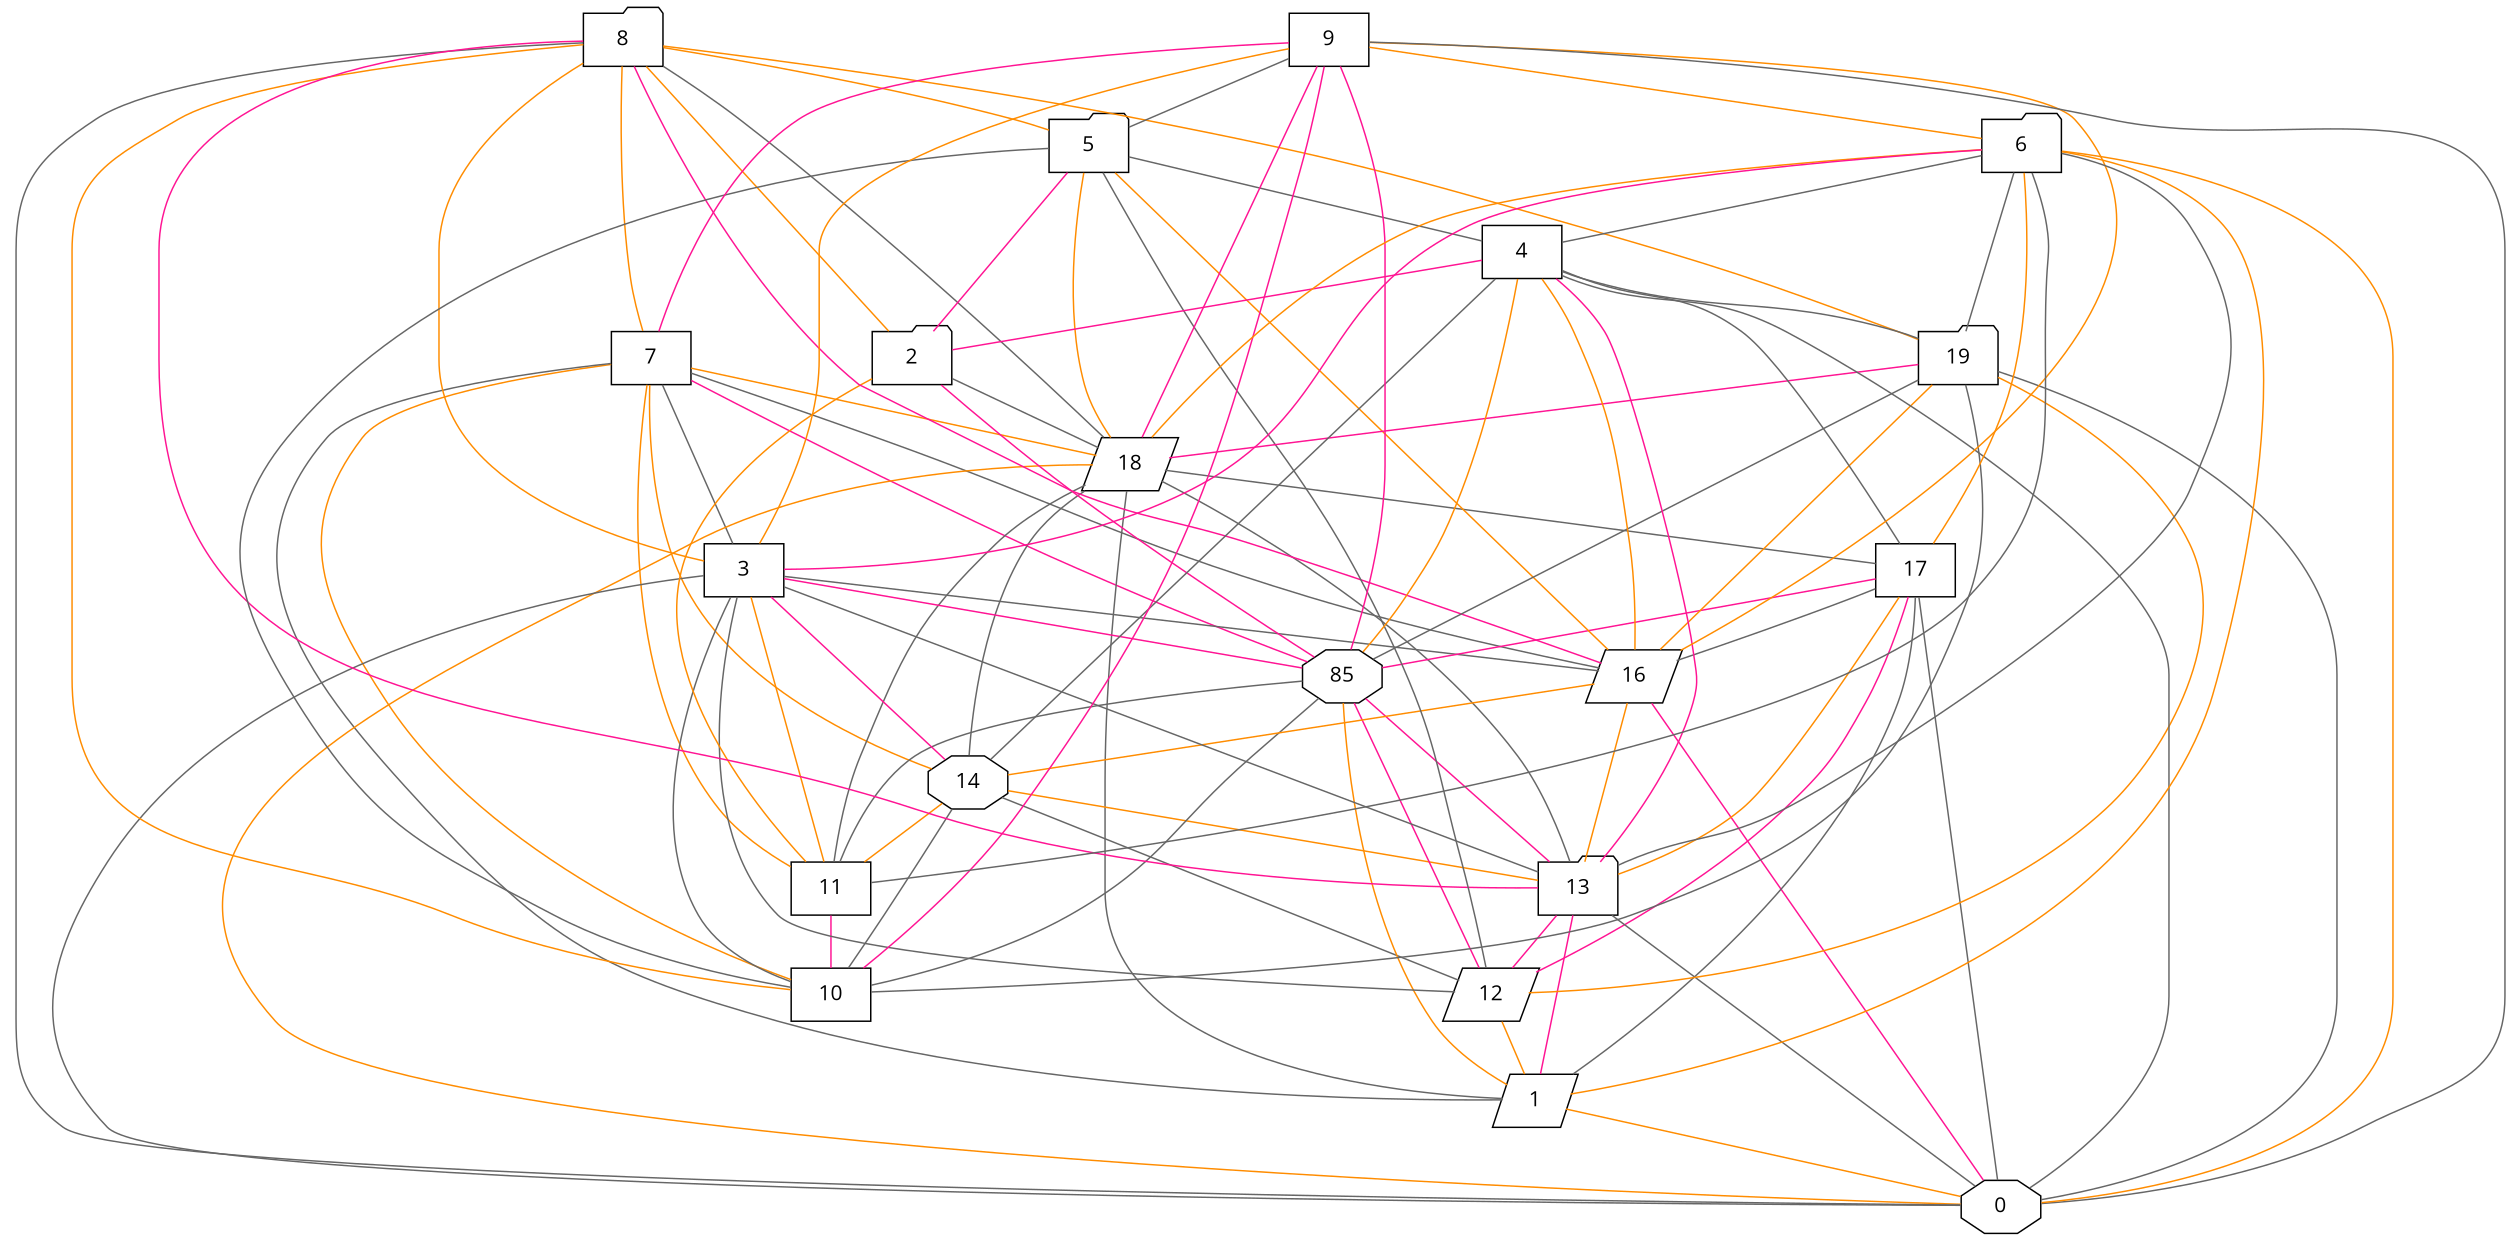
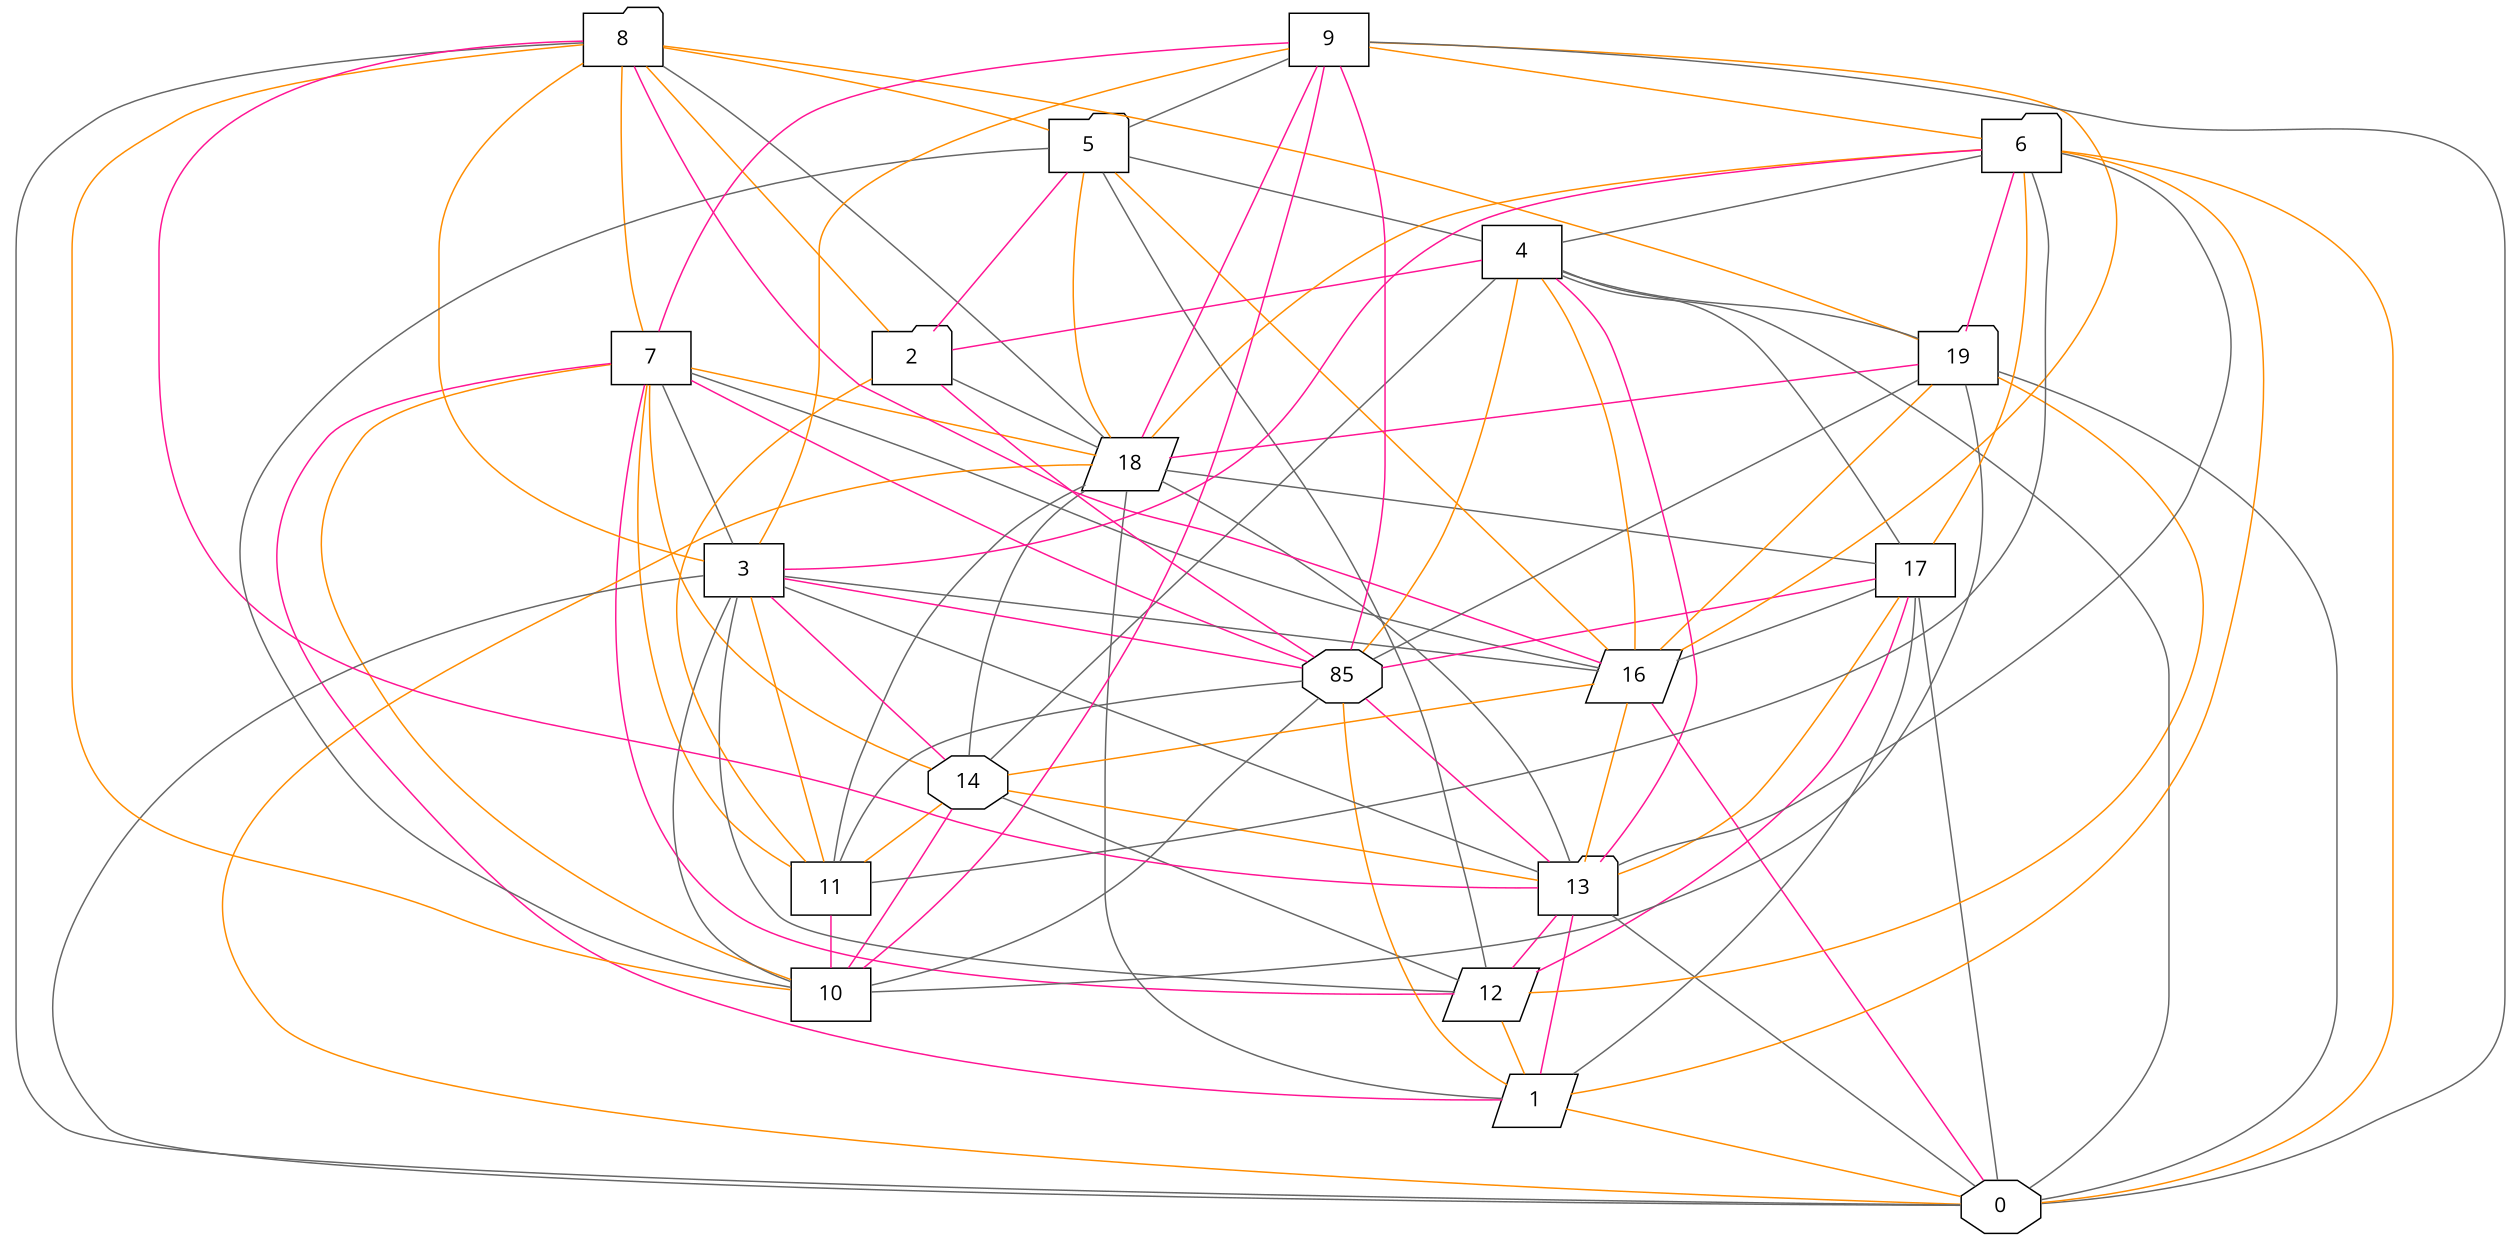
edge "6" -- "19": color gray40 -> deeppink
edge "85" -- "12": now "7" -- "12"
edge "14" -- "10": color gray40 -> deeppink
edge "7" -- "1": color gray40 -> deeppink
